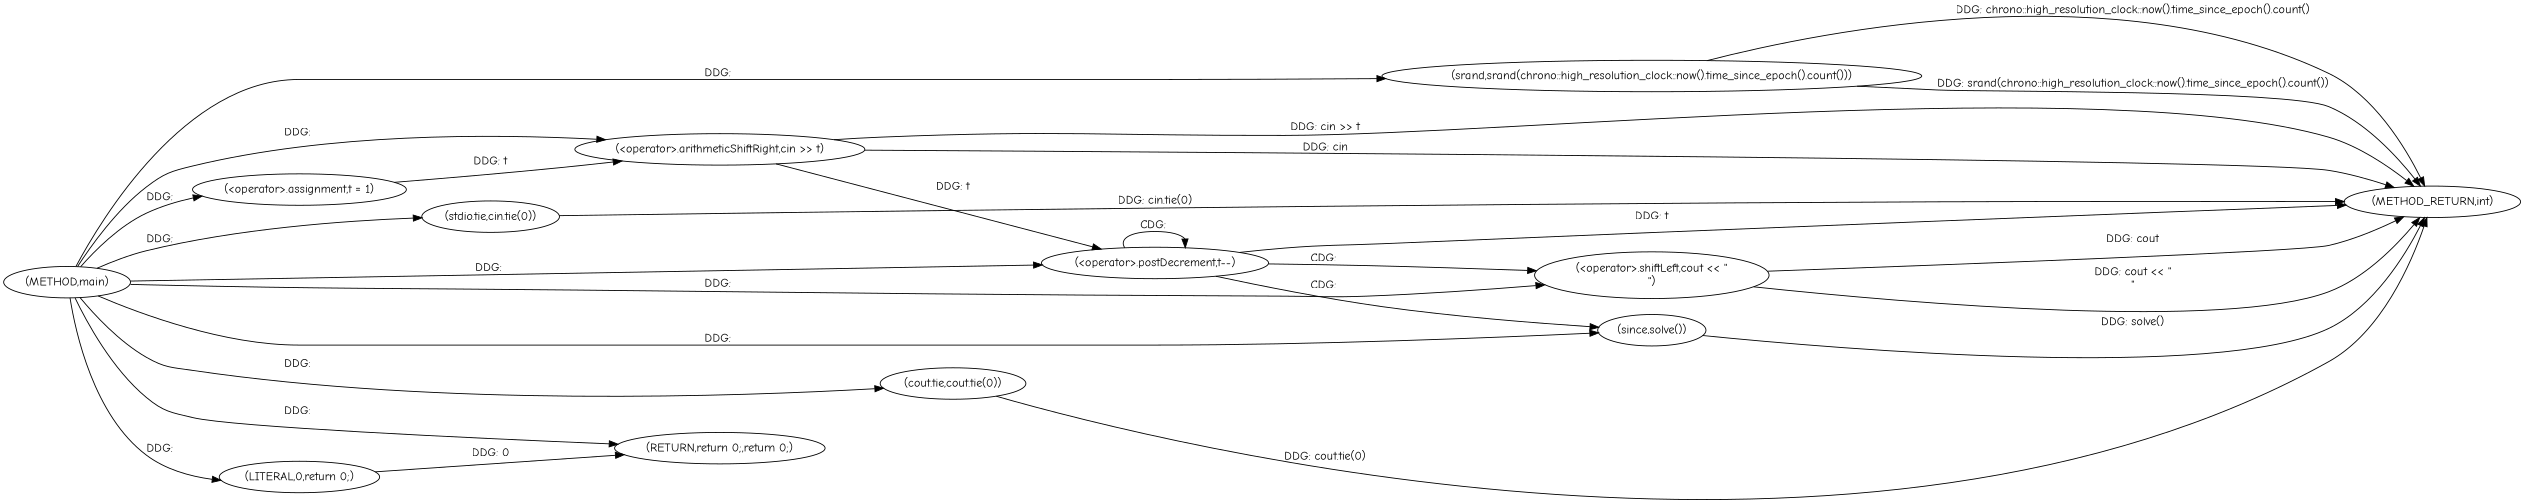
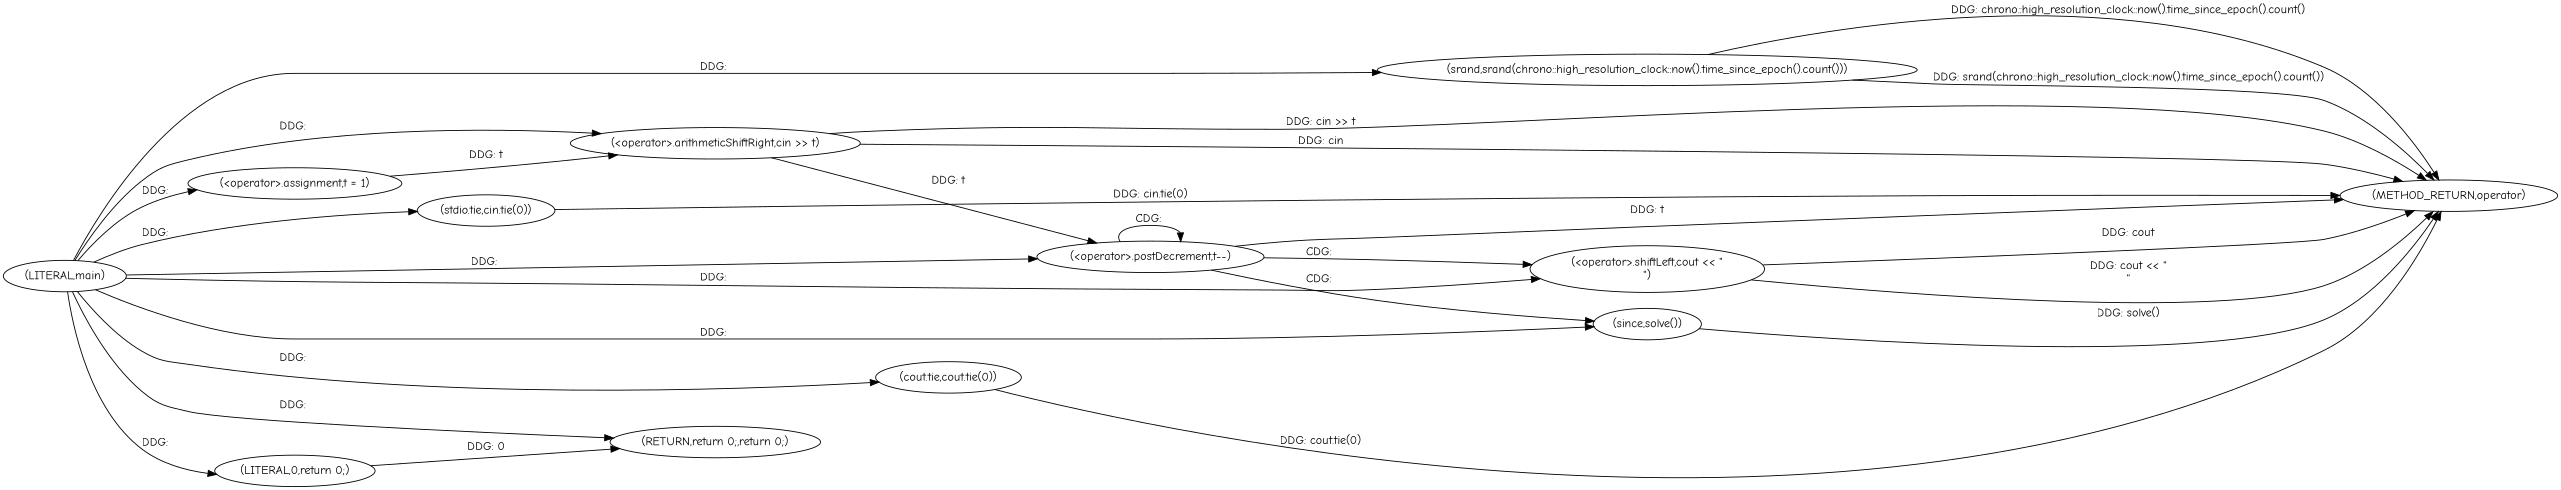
node "(METHOD_RETURN,int)": label "(METHOD_RETURN,int)" -> "(METHOD_RETURN,operator)"
node "(METHOD,main)": label "(METHOD,main)" -> "(LITERAL,main)"
